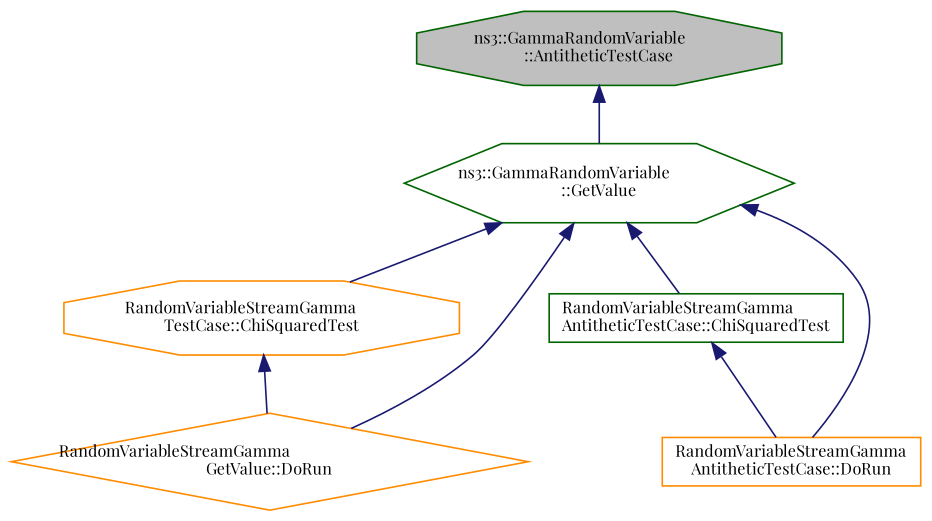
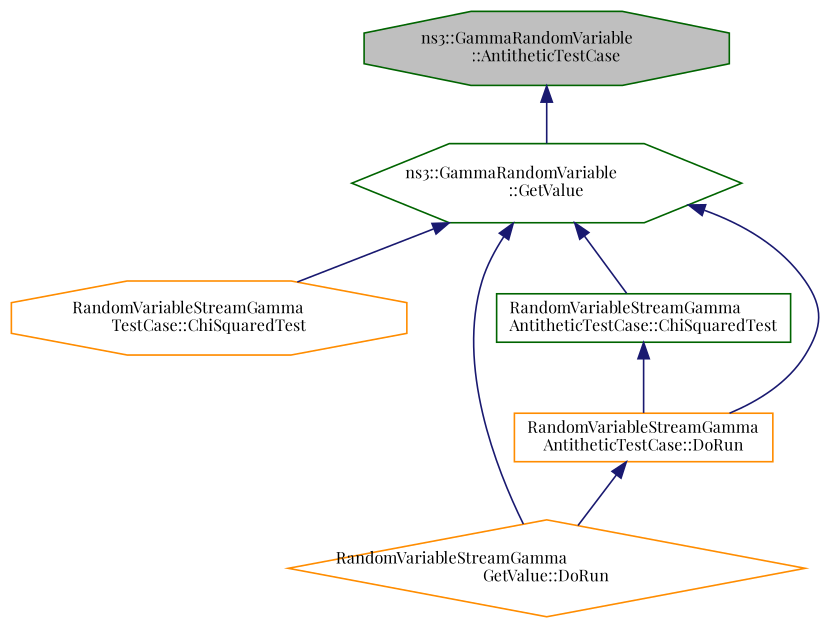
edge "RandomVariableStreamGamma GetValue::DoRun" -> "RandomVariableStreamGamma TestCase::ChiSquaredTest": now "RandomVariableStreamGamma GetValue::DoRun" -> "RandomVariableStreamGamma AntitheticTestCase::DoRun"
